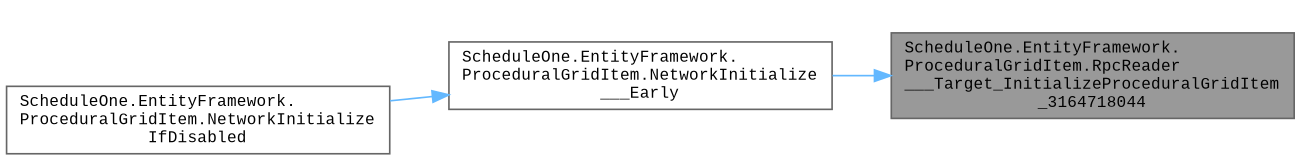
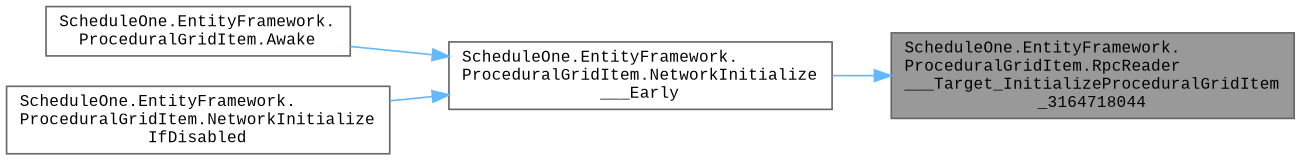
node "ScheduleOne.EntityFramework. ProceduralGridItem.Awake": added
